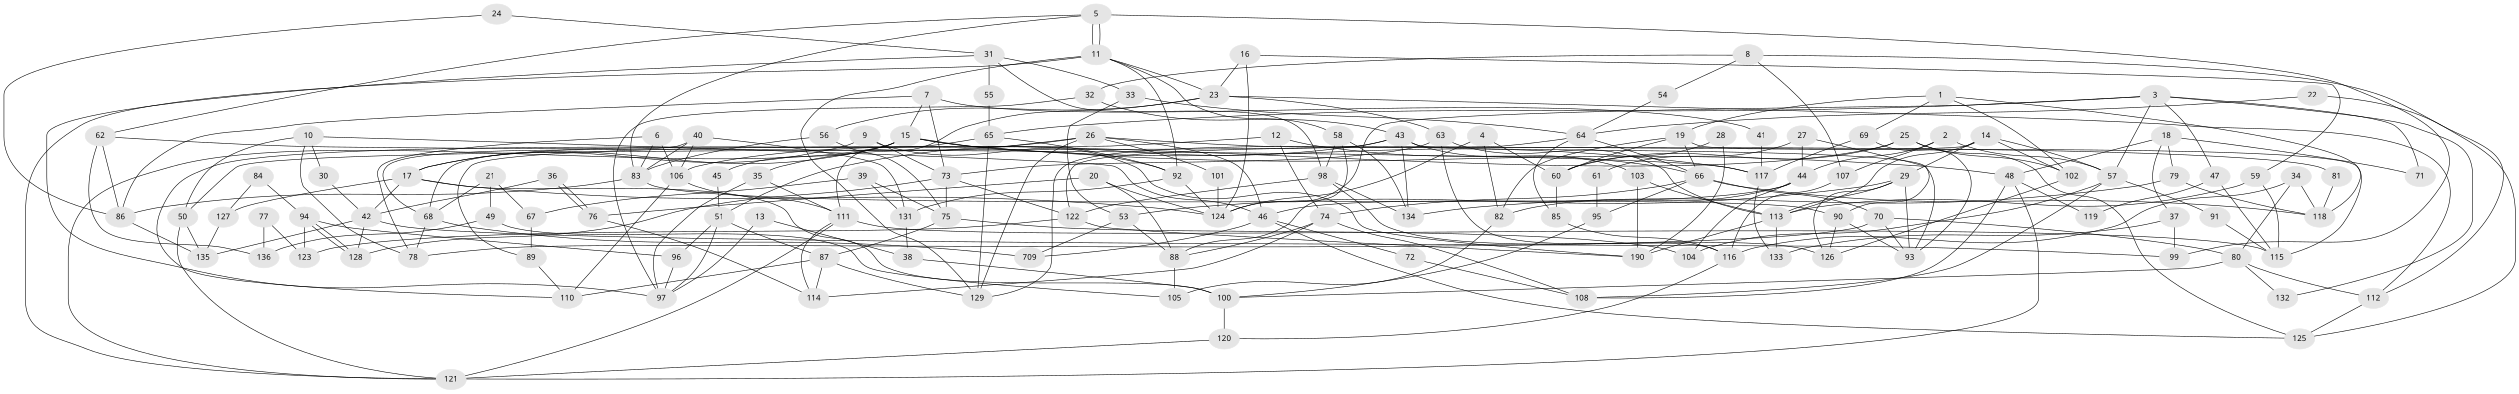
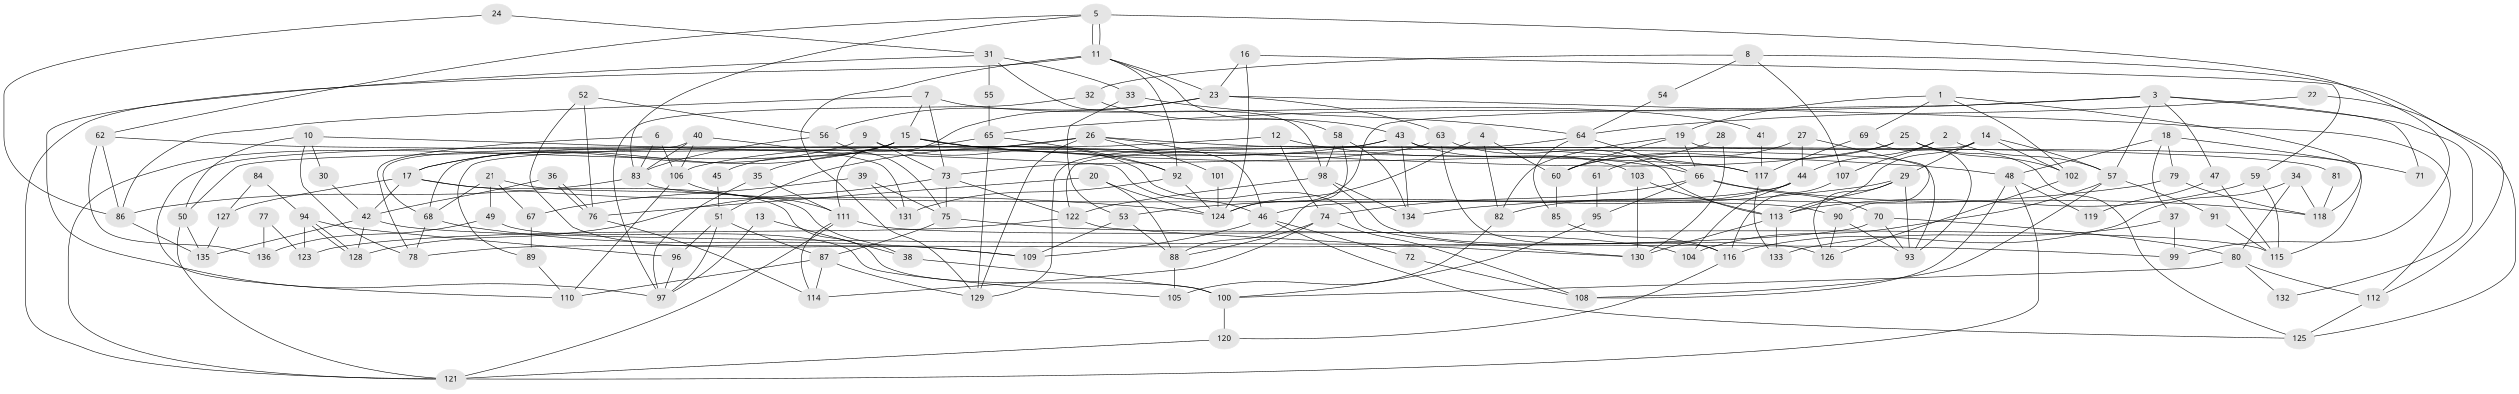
node "52": added
edge "131" -- "38": now "21" -- "38"
node "709": label "709" -> "109"
node "190": label "190" -> "130"
